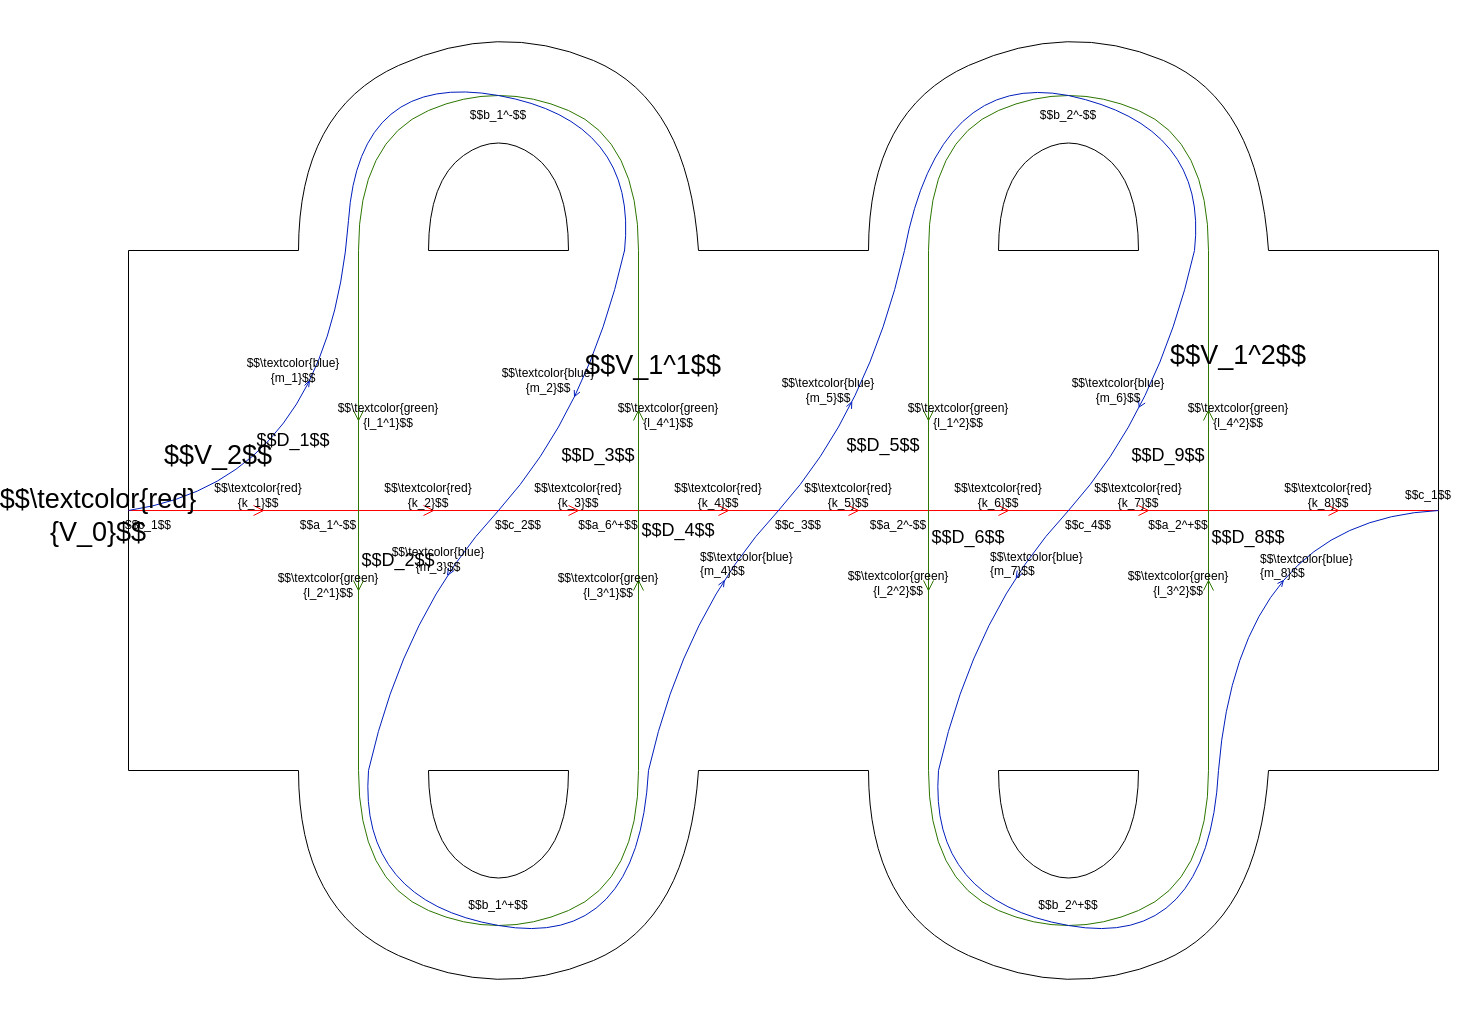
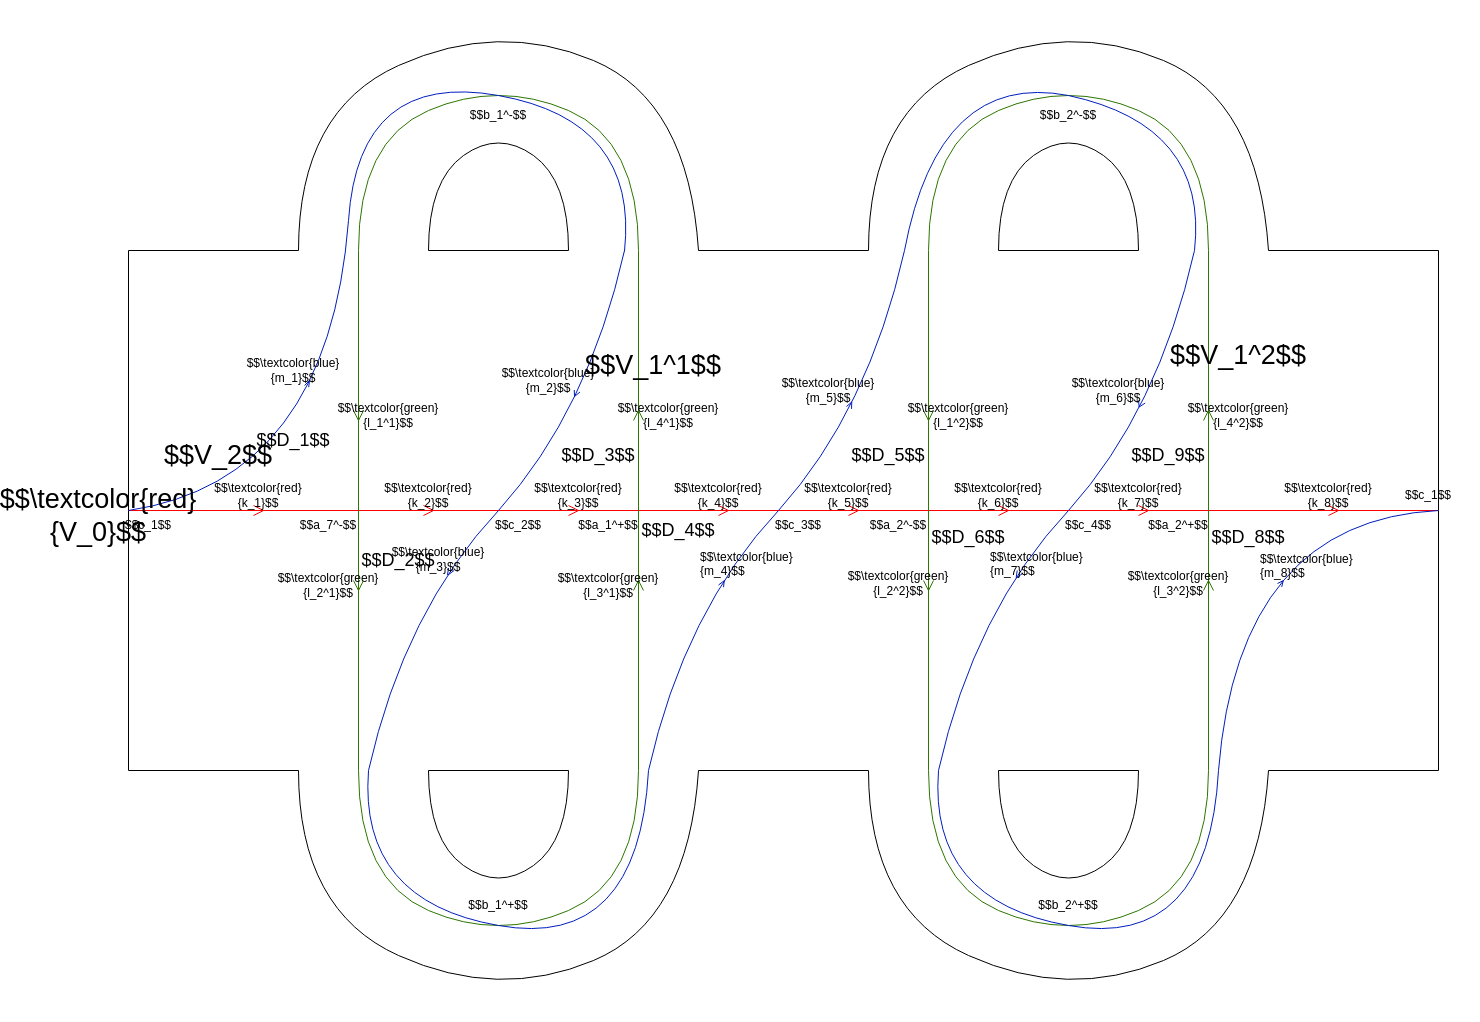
node "$$D_5$$": moved (884, 446) -> (889, 456)
node "$$a_1^-$$": label "$$a_1^-$$" -> "$$a_7^-$$"
node "$$a_6^+$$": label "$$a_6^+$$" -> "$$a_1^+$$"
